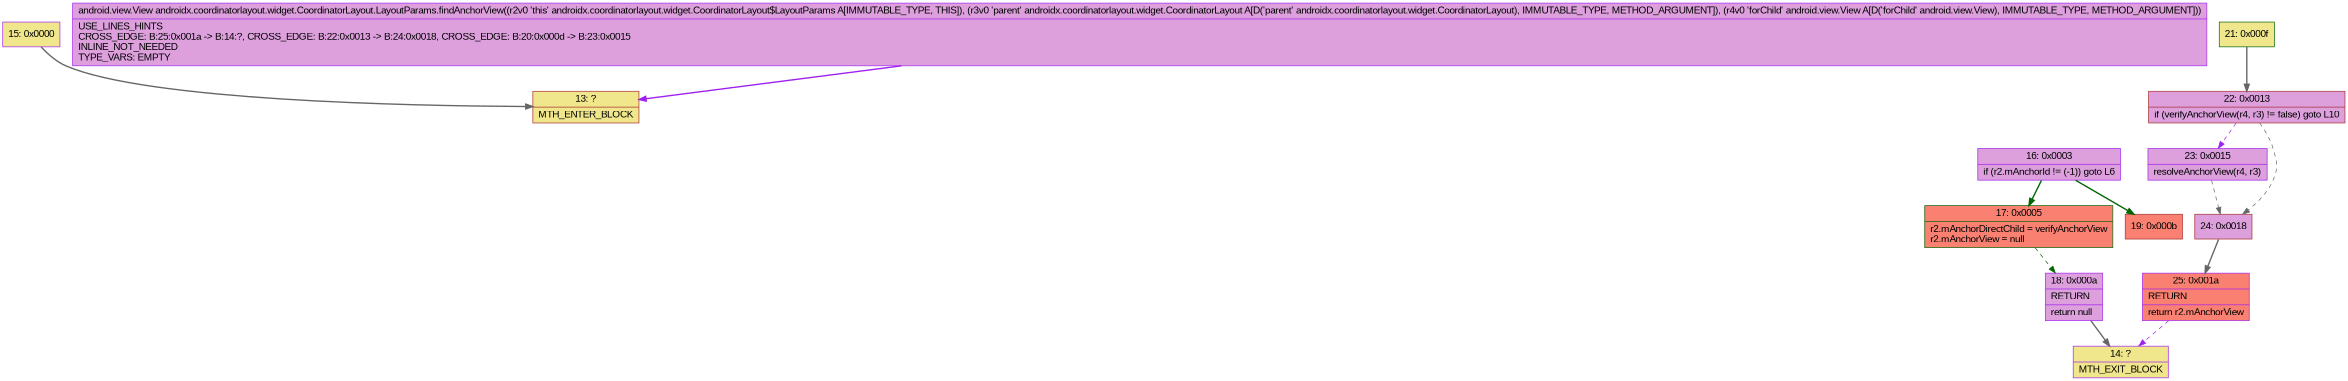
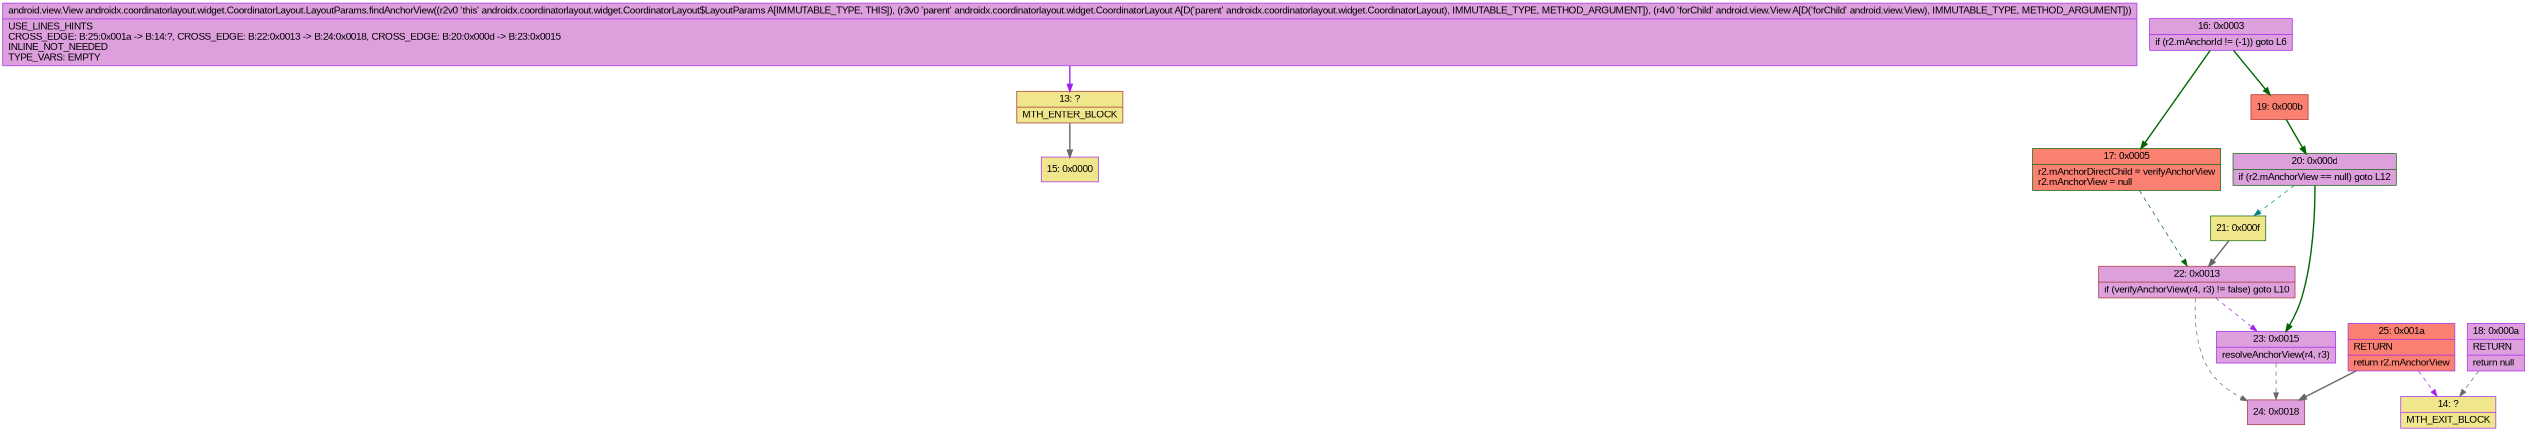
edge "15: 0x0000" -> "13: ?": reversed
node "20: 0x000d": added
edge "24: 0x0018" -> "25: 0x001a": reversed
edge "17: 0x0005" -> "18: 0x000a": now "17: 0x0005" -> "22: 0x0013"
edge "18: 0x000a" -> "14: ?": style bold -> dashed
